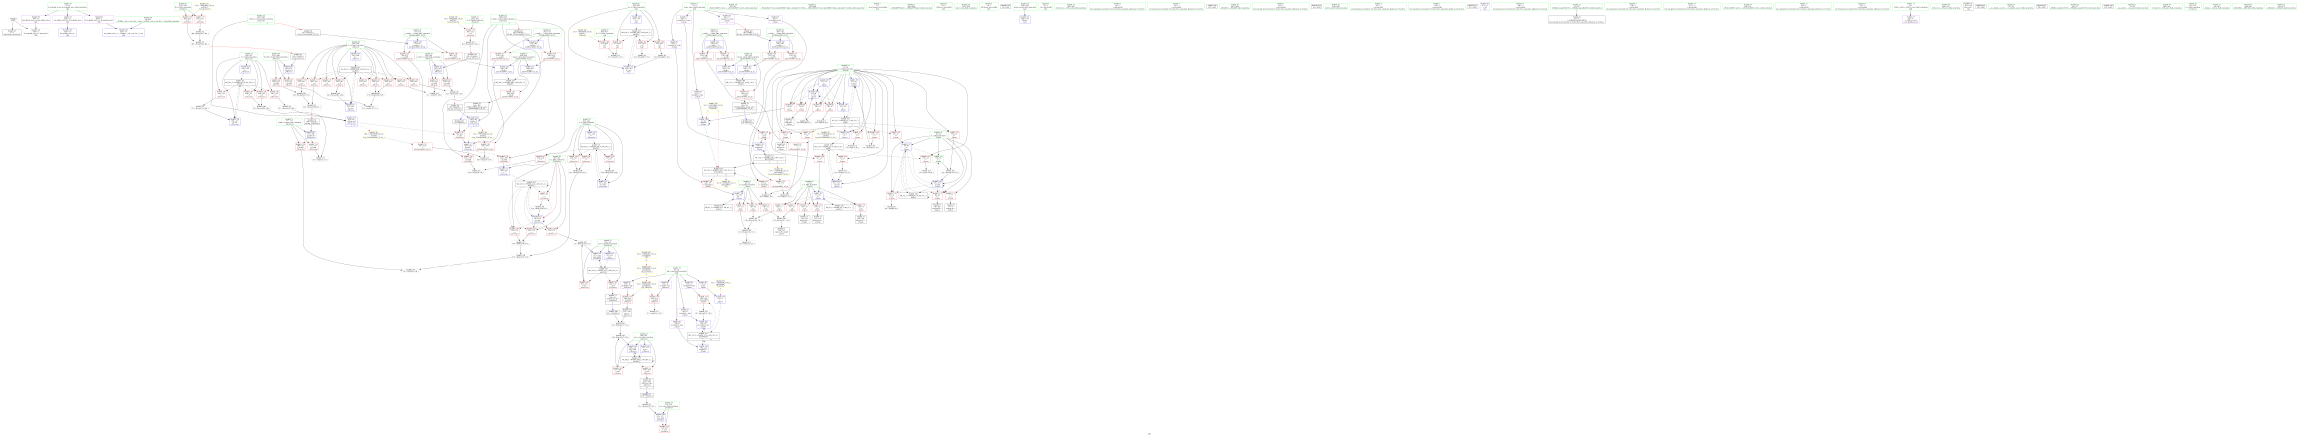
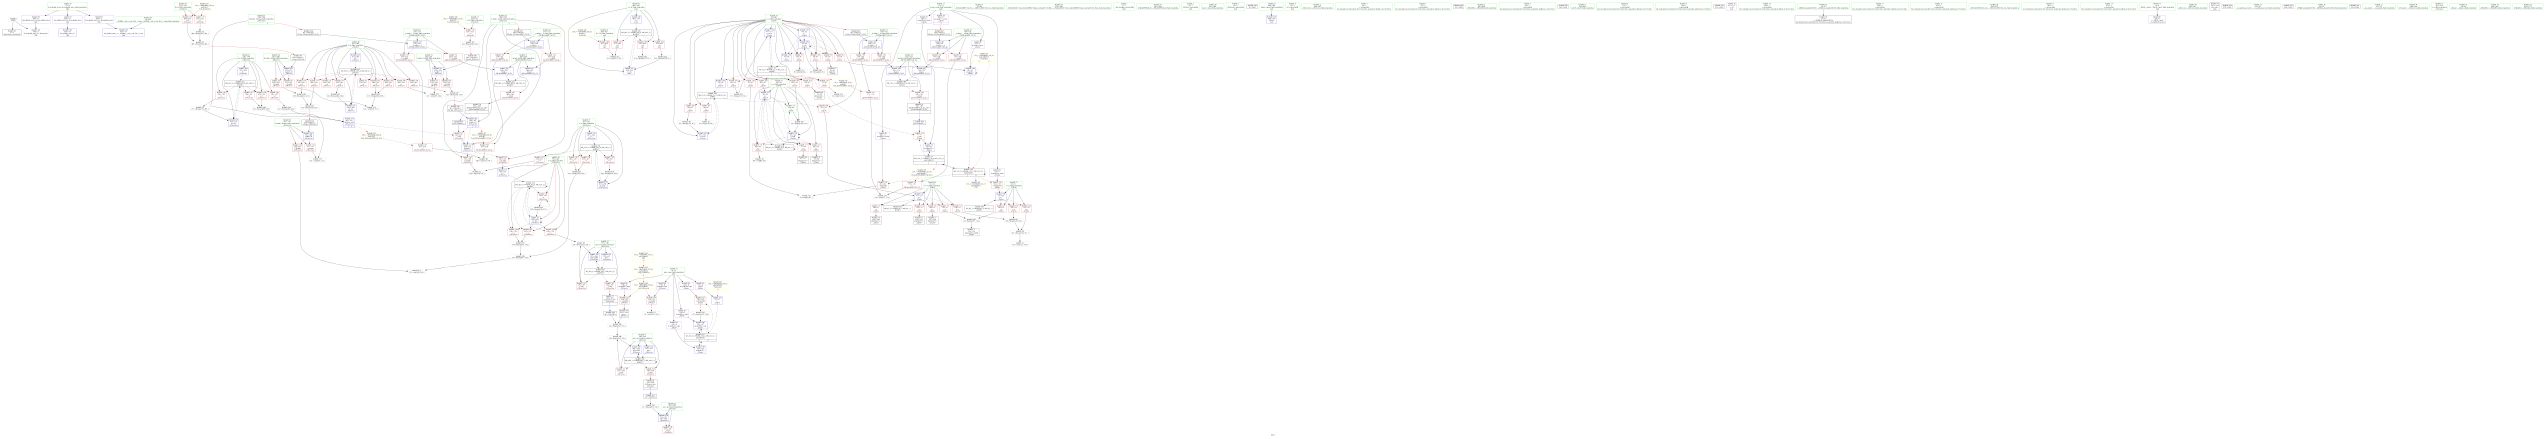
node "NodeID: 442": added
